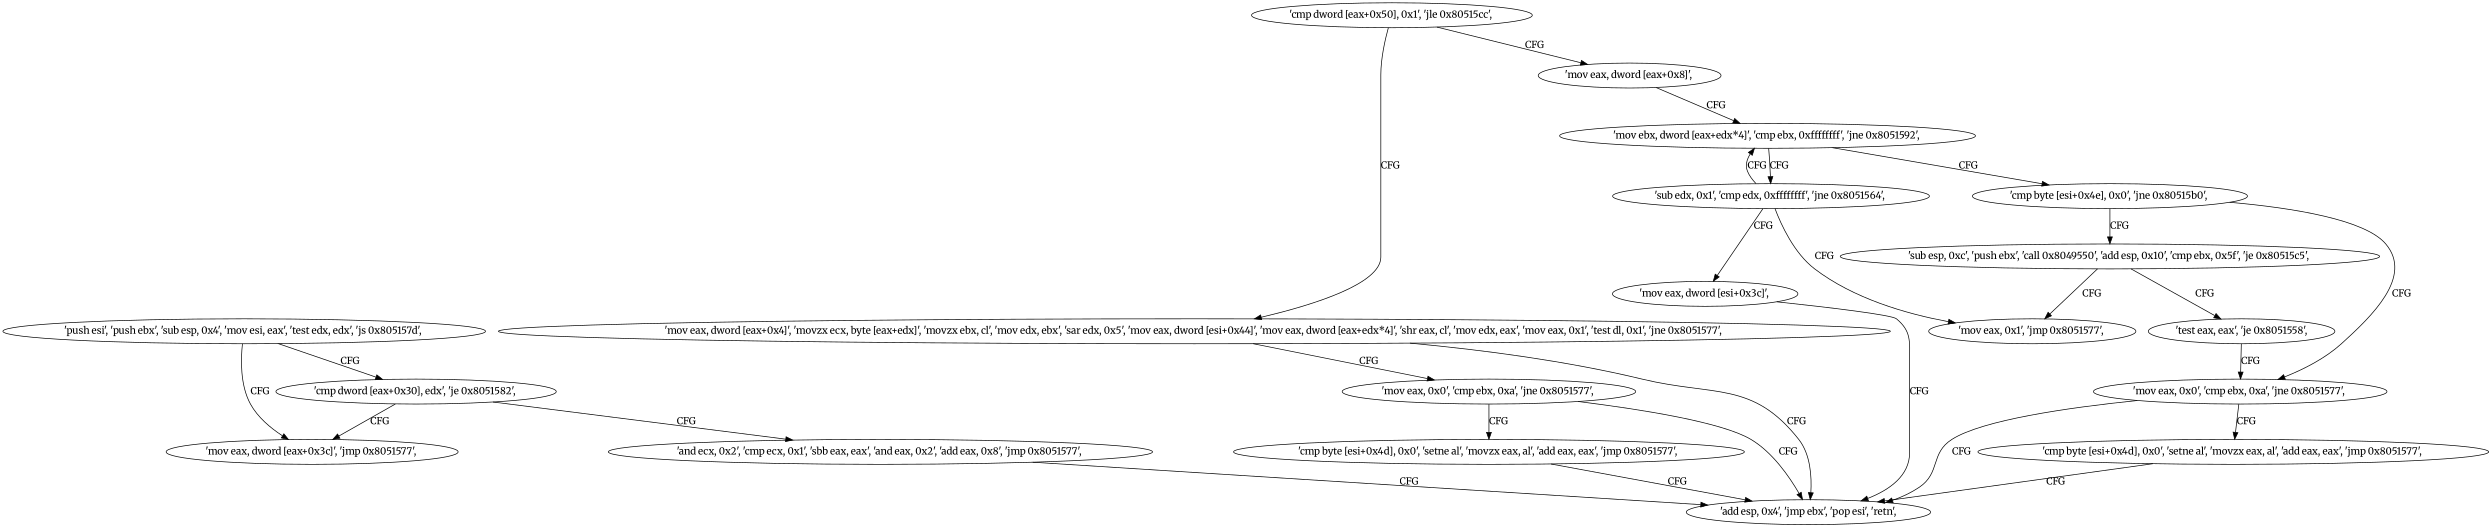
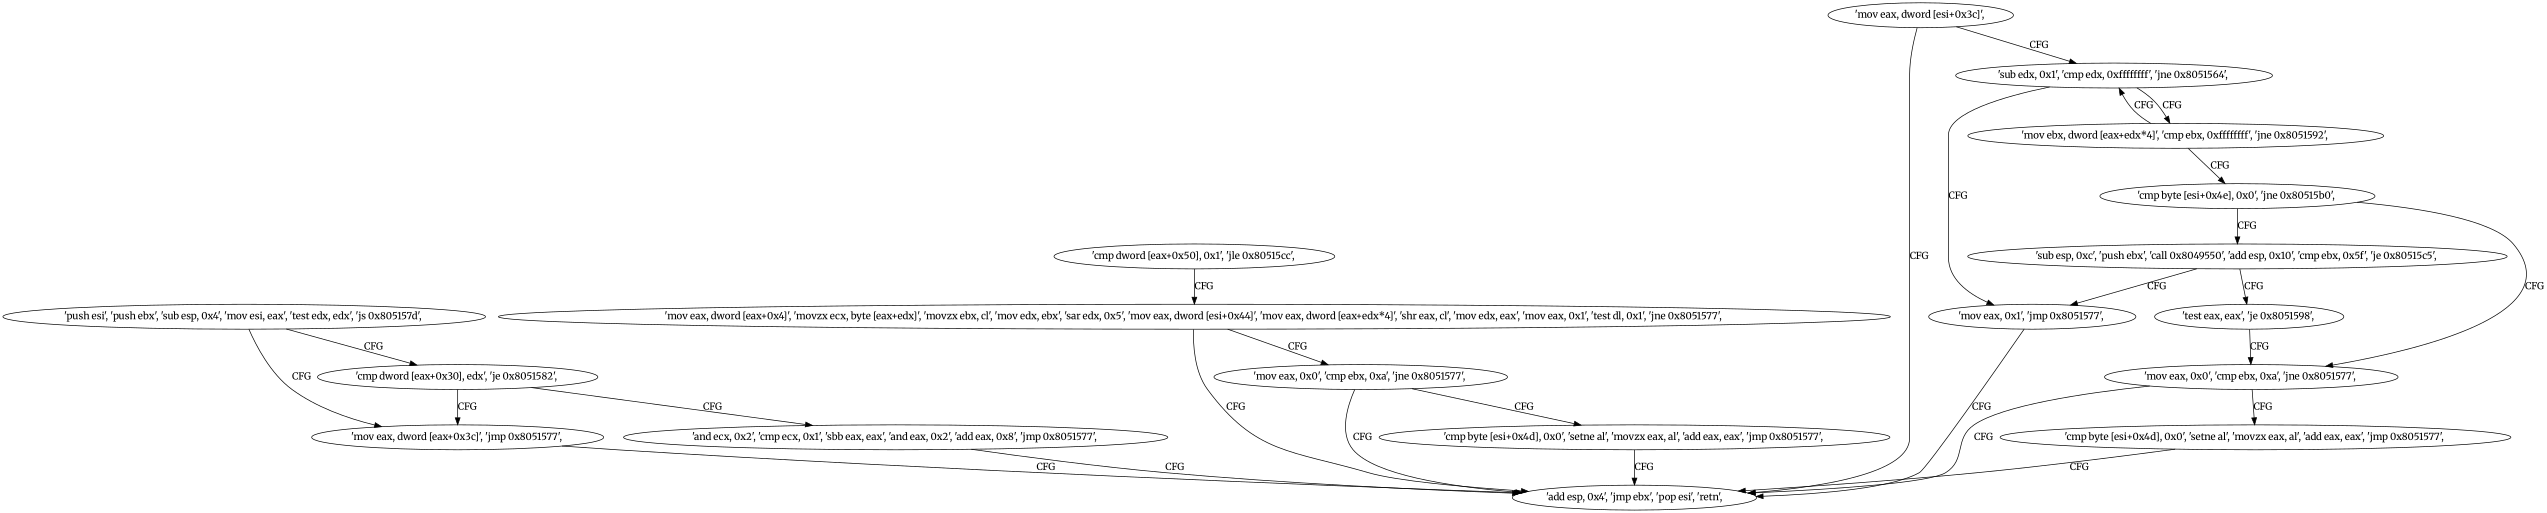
node "'mov eax, dword [eax+0x8]',": removed
edge "'sub edx, 0x1', 'cmp edx, 0xffffffff', 'jne 0x8051564'," -> "'mov eax, dword [esi+0x3c]',": reversed
node "'test eax, eax', 'je 0x8051558',": label "'test eax, eax', 'je 0x8051558'," -> "'test eax, eax', 'je 0x8051598',"
edge "'mov eax, 0x1', 'jmp 0x8051577'," -> "'add esp, 0x4', 'jmp ebx', 'pop esi', 'retn',": added, label "CFG"
edge "'mov eax, dword [eax+0x3c]', 'jmp 0x8051577'," -> "'add esp, 0x4', 'jmp ebx', 'pop esi', 'retn',": added, label "CFG"
